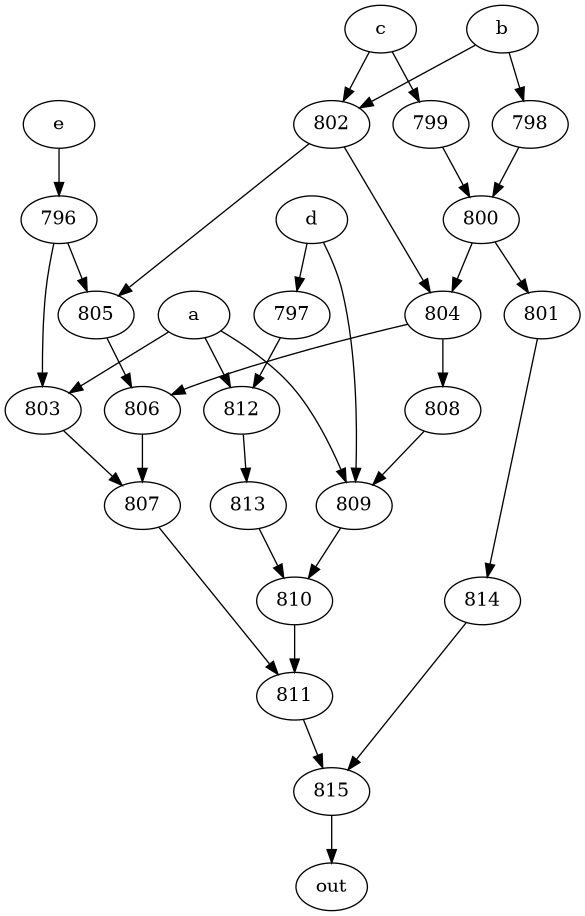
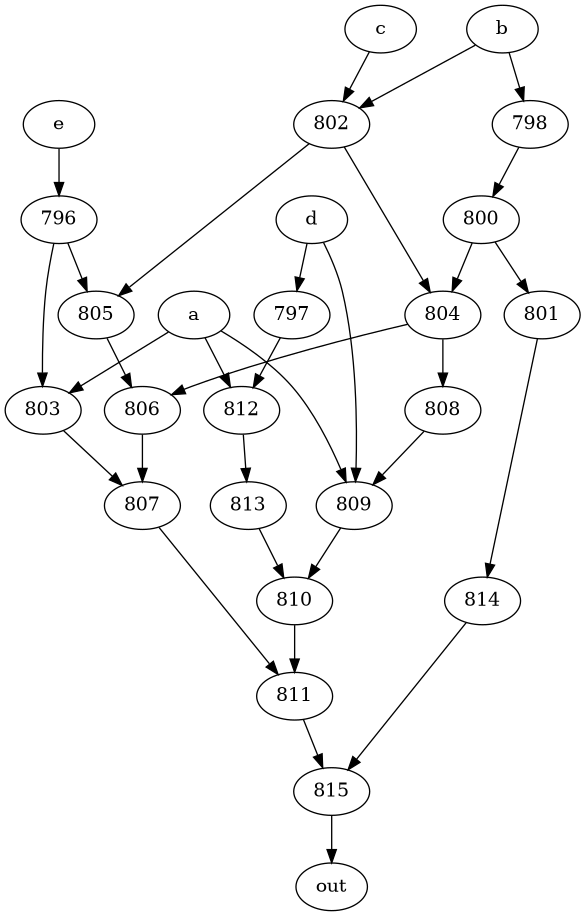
node "799": removed
